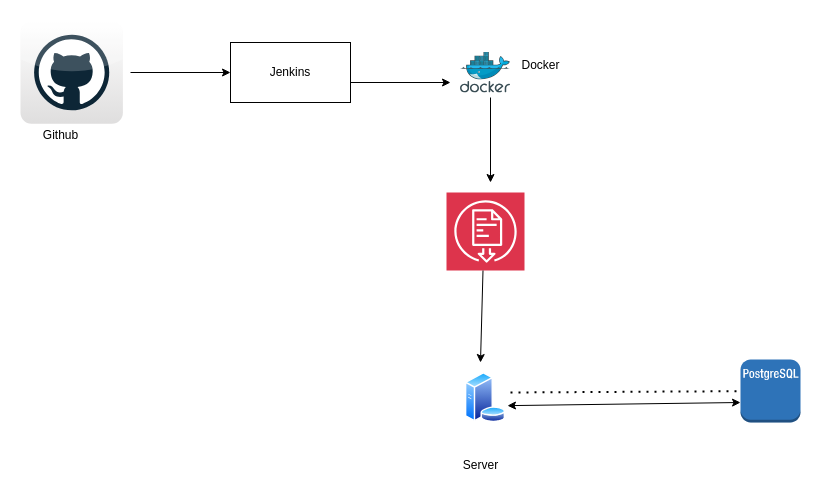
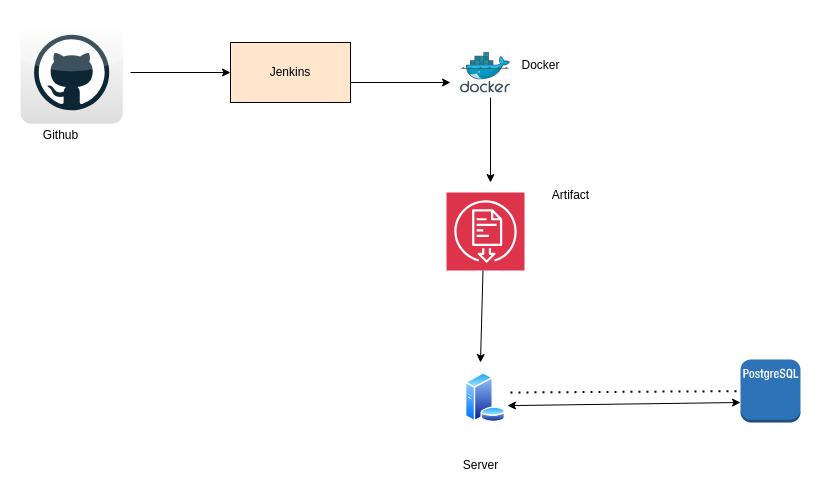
node "Jenkins": fillcolor #ffffff -> #ffe6cc
node "Artifact": added
